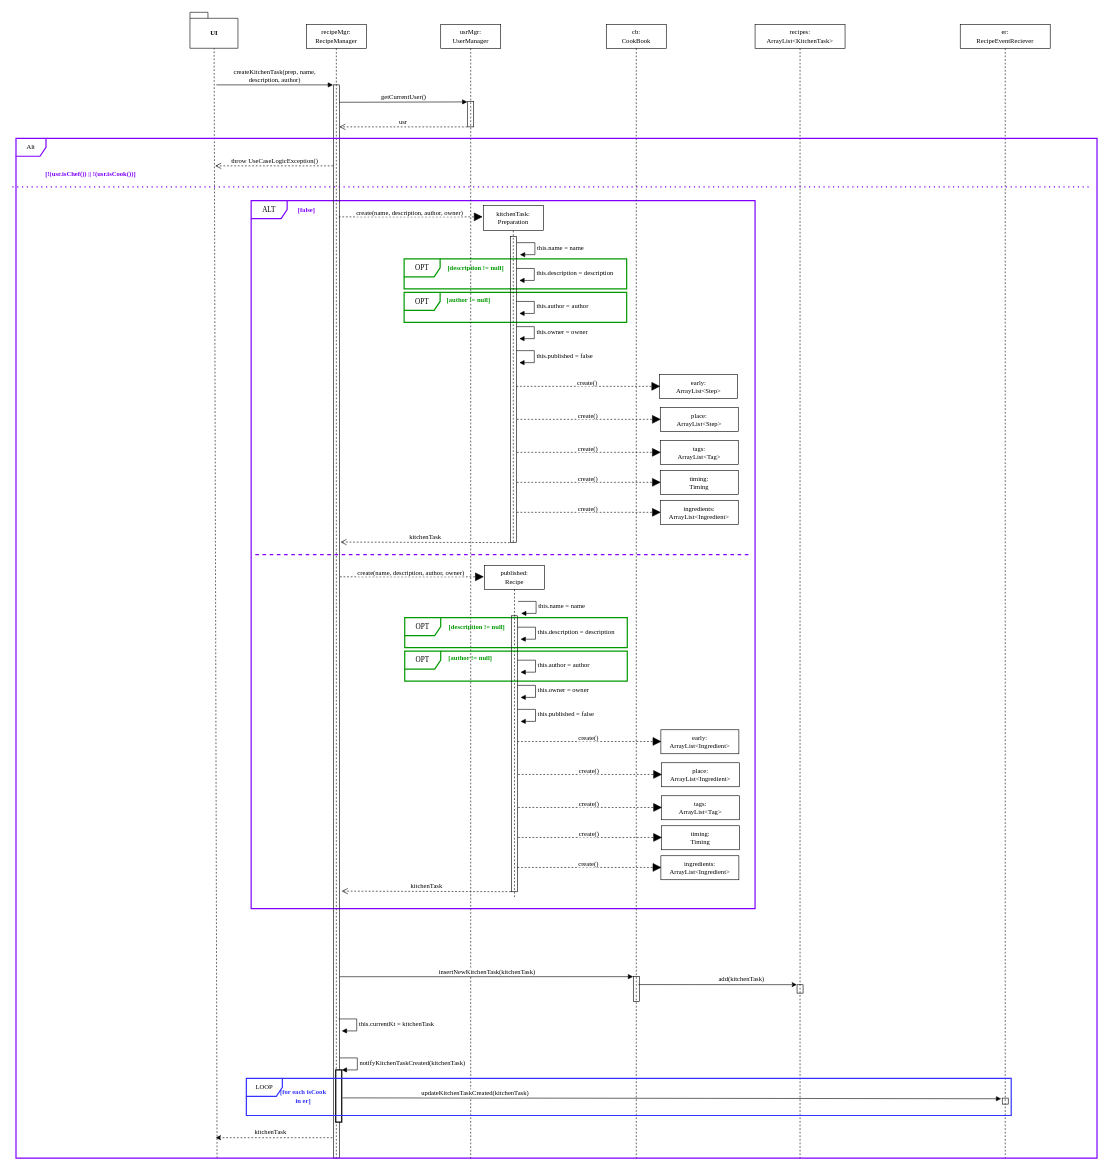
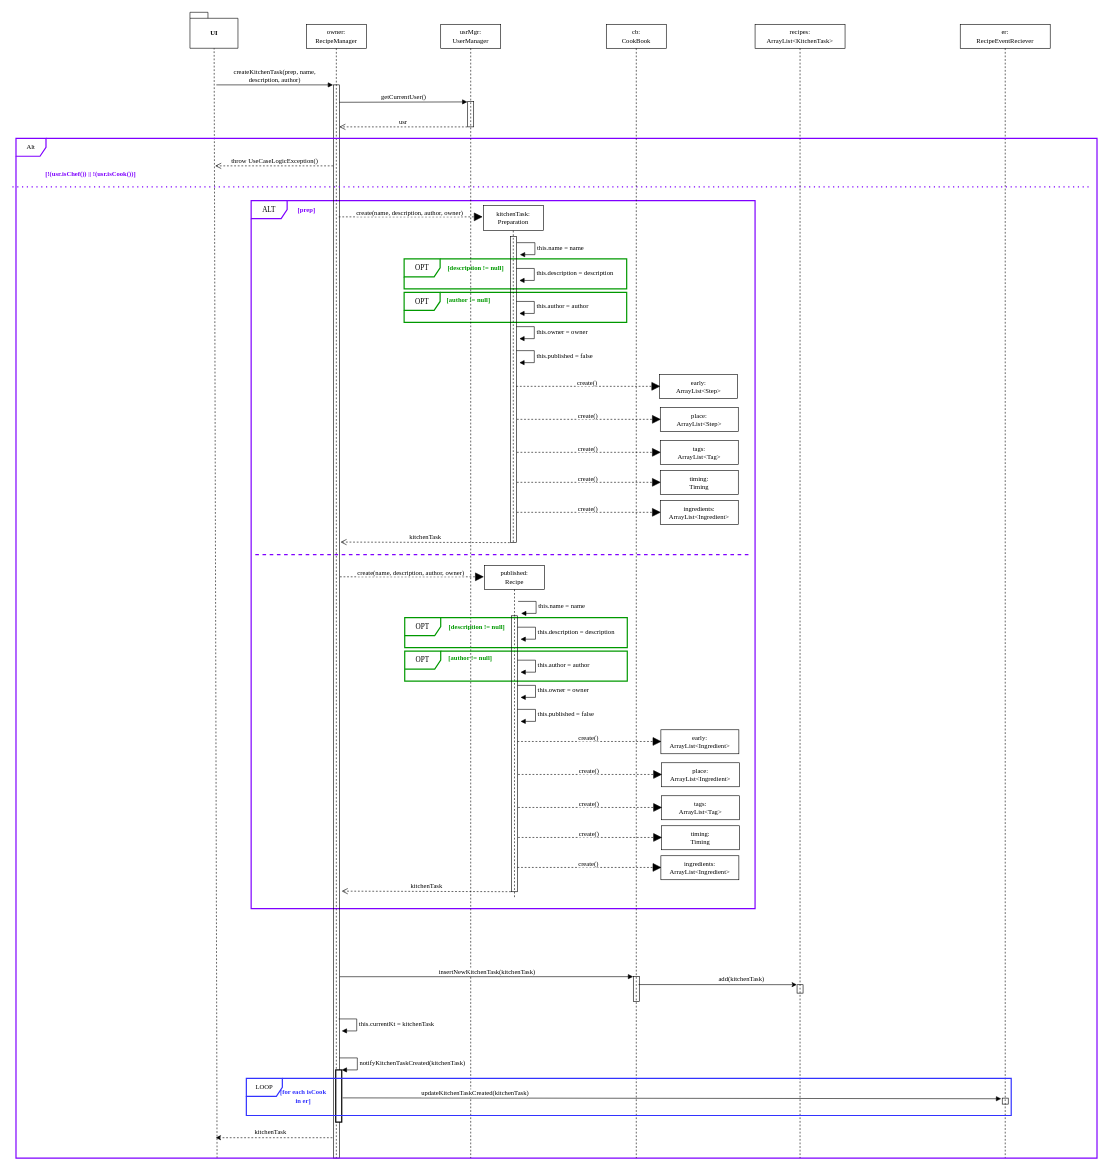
node "recipeMgr:RecipeManager": label "recipeMgr:RecipeManager" -> "owner:RecipeManager"
node "[false]": label "[false]" -> "[prep]"
